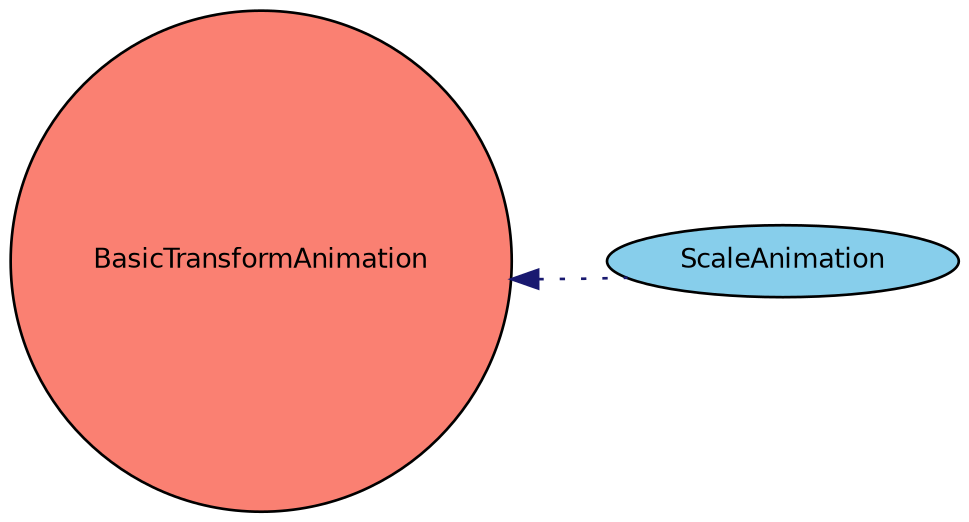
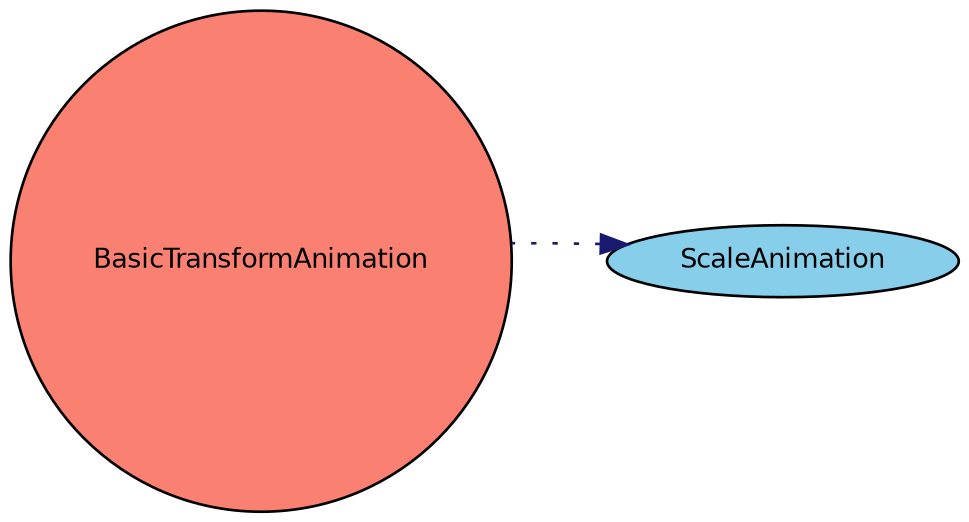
edge "ScaleAnimation" -> "BasicTransformAnimation": reversed
